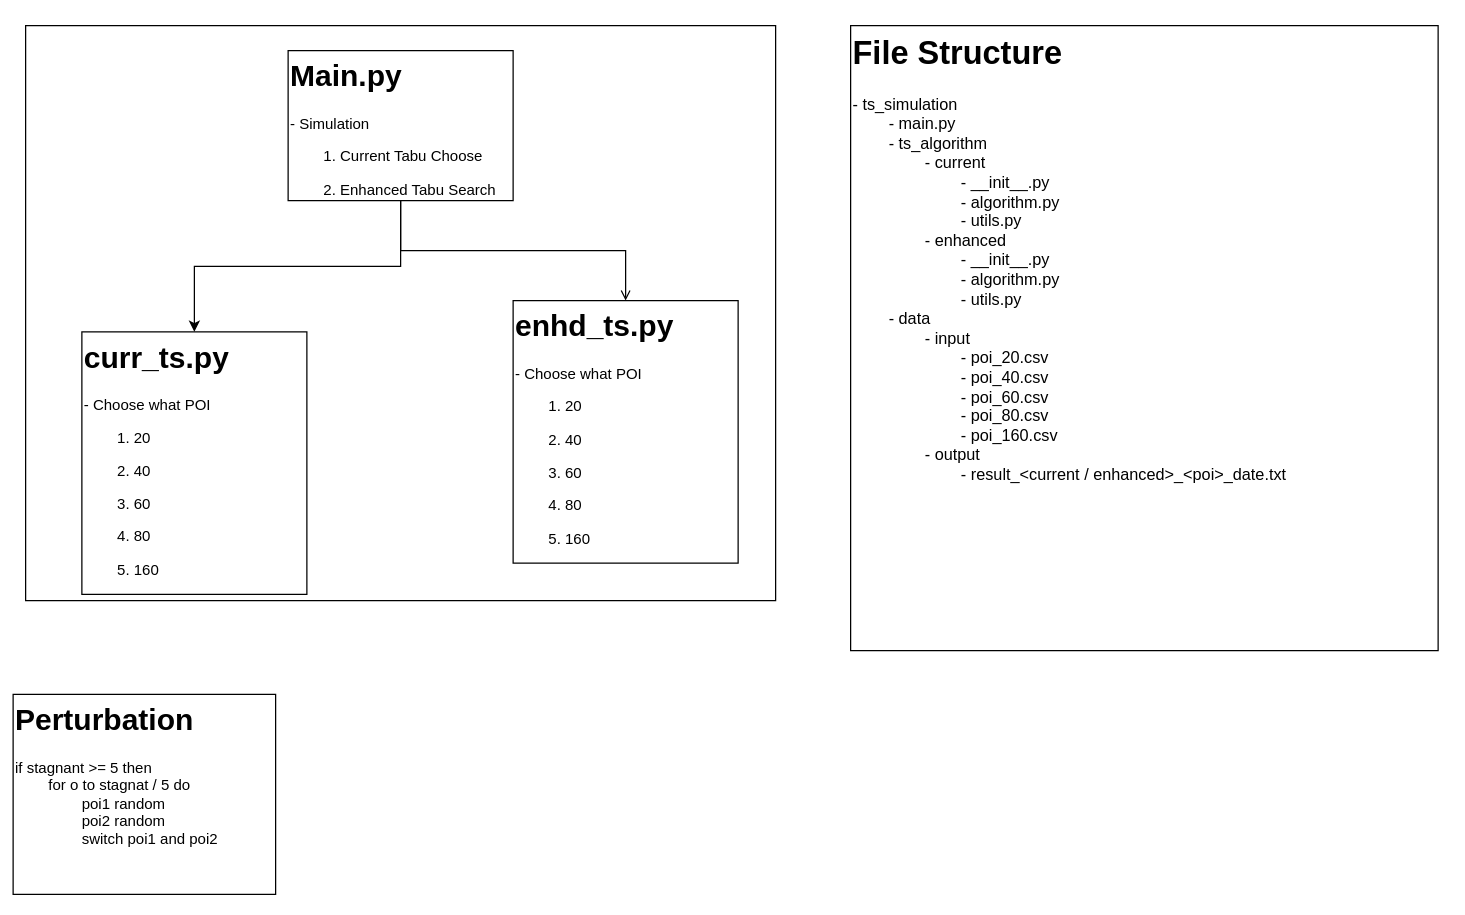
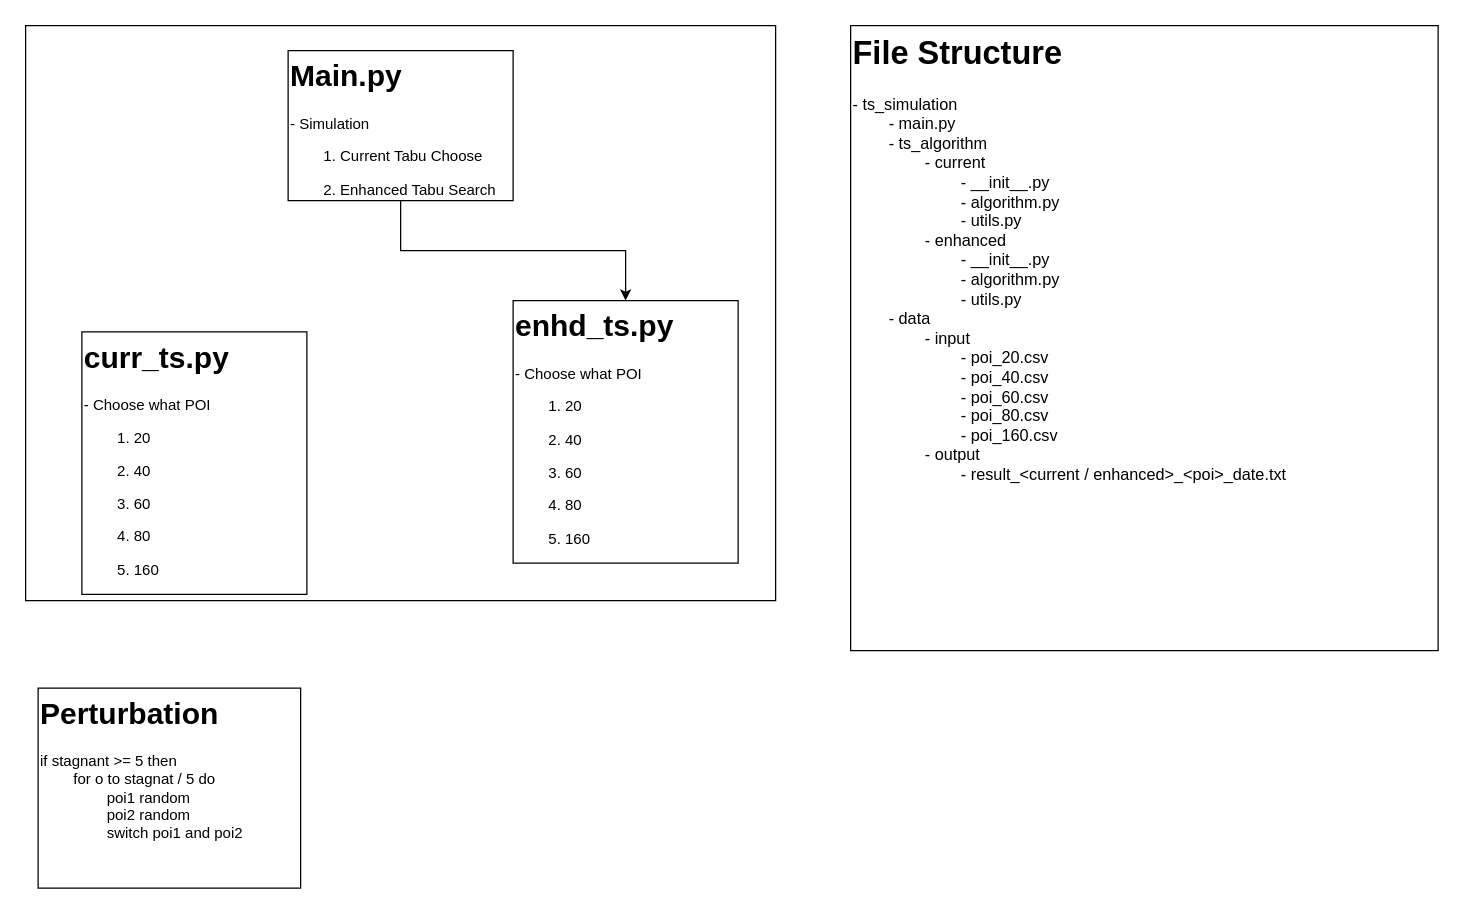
edge "Main.py - Simulation 1. Current Tabu Choose 2. Enhanced Tabu Search" -> "curr_ts.py - Choose what POI 1. 20 2. 40 3. 60 4. 80 5. 160": removed
edge "Main.py - Simulation 1. Current Tabu Choose 2. Enhanced Tabu Search" -> "enhd_ts.py - Choose what POI 1. 20 2. 40 3. 60 4. 80 5. 160": arrowhead open -> classic
node "Perturbation if stagnant >= 5 then for o to stagnat / 5 do poi1 random poi2 random switch poi1 and poi2": moved (144, 794) -> (169, 788)
